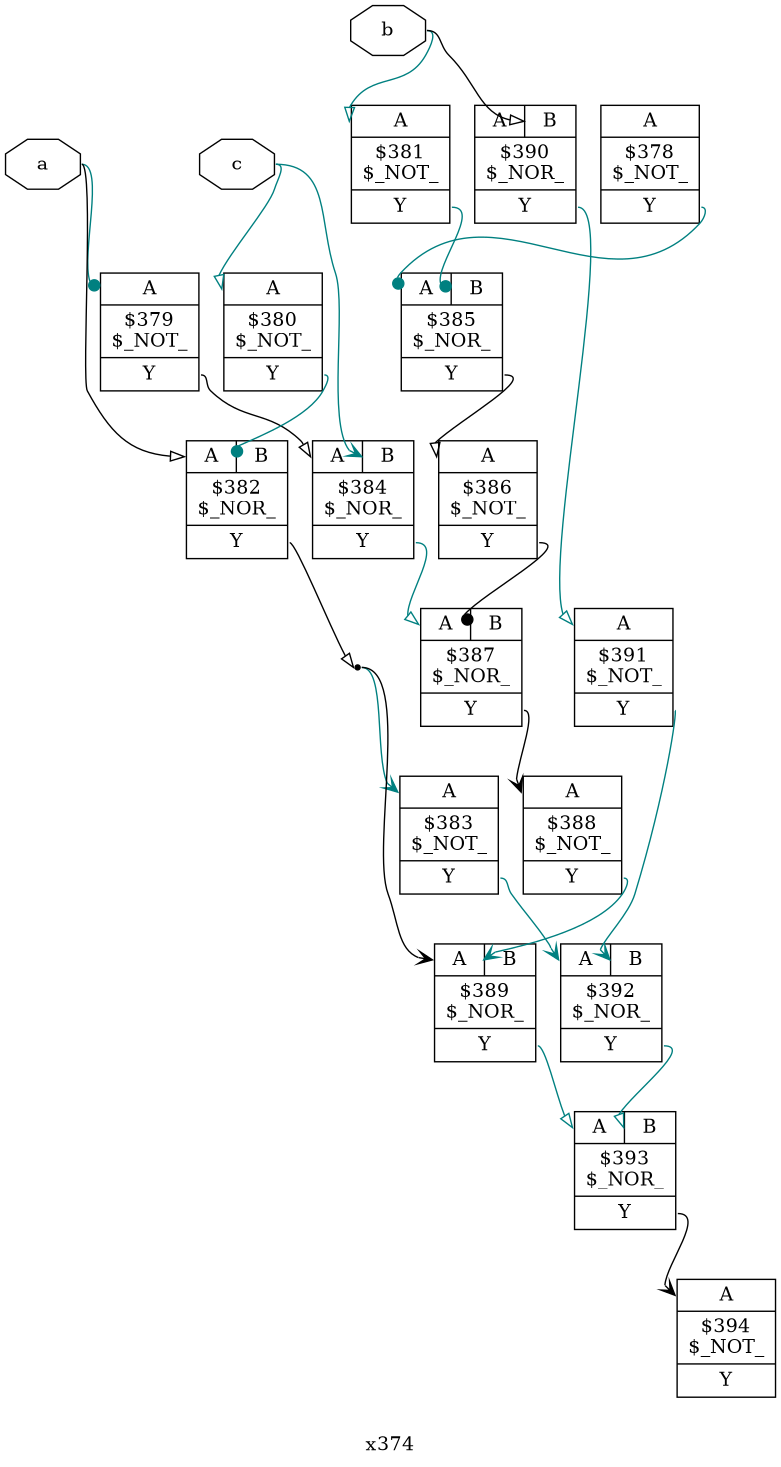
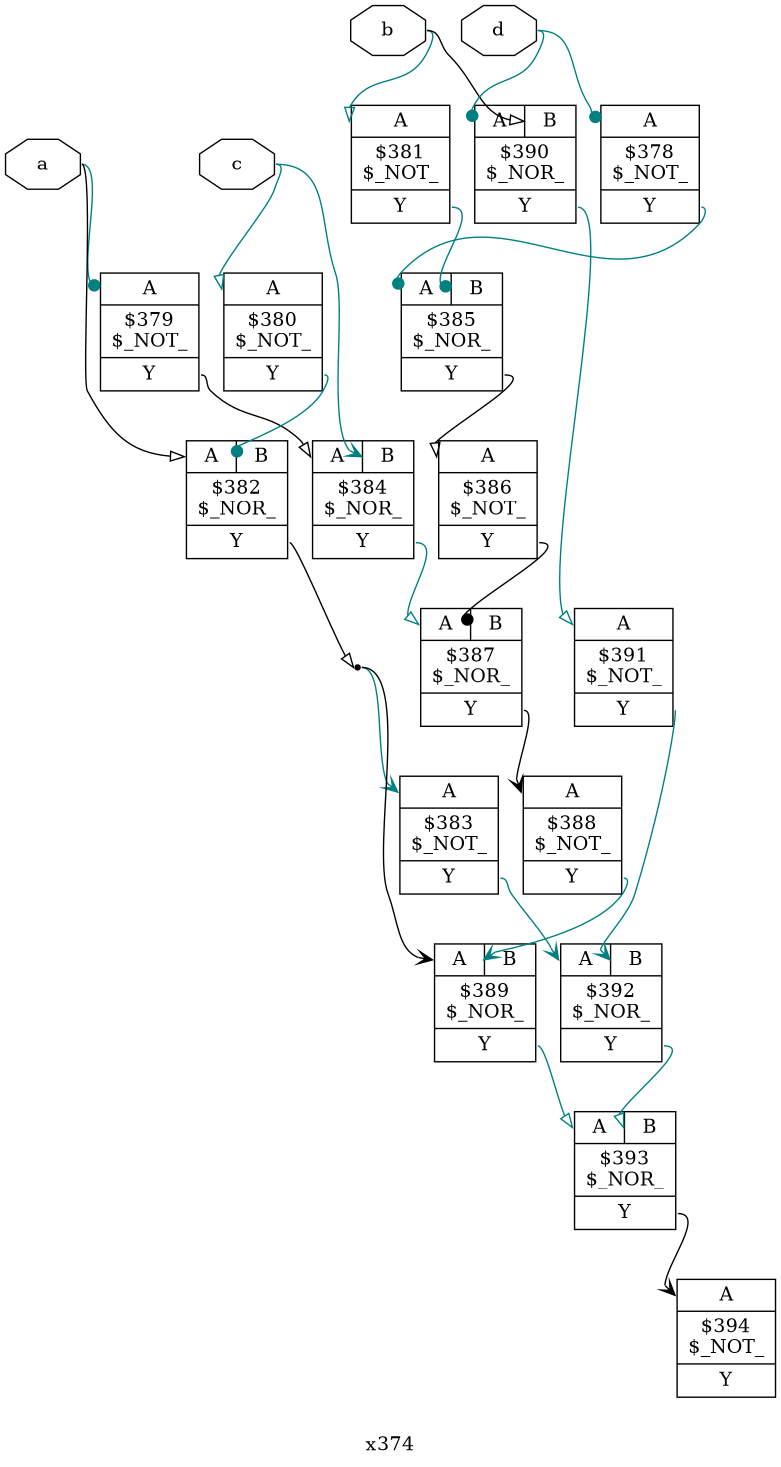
node "d": added
